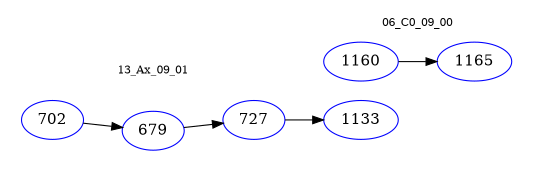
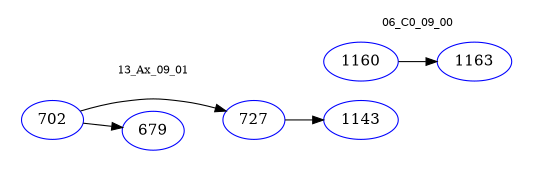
node "1165": label "1165" -> "1163"
node "1133": label "1133" -> "1143"
edge "679" -> "727": now "702" -> "727"
